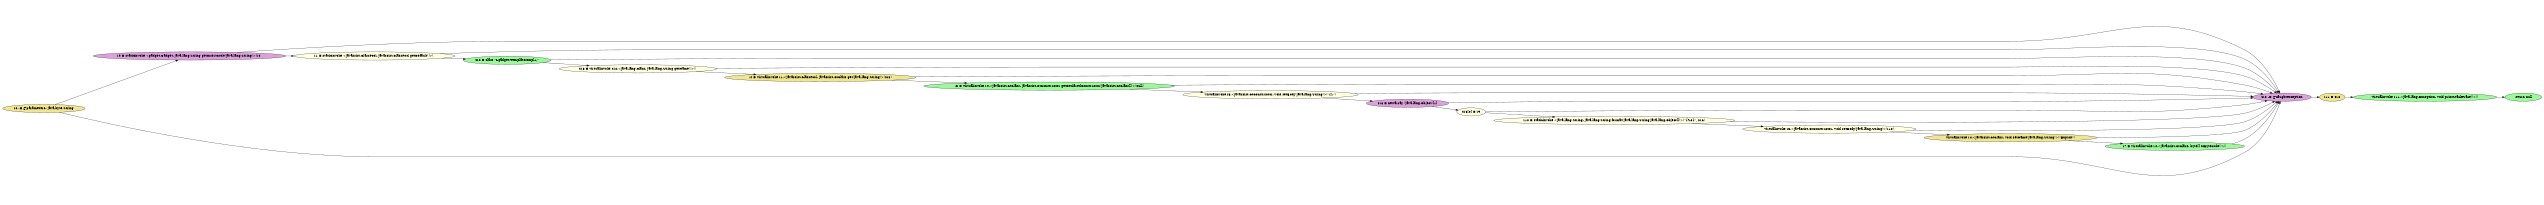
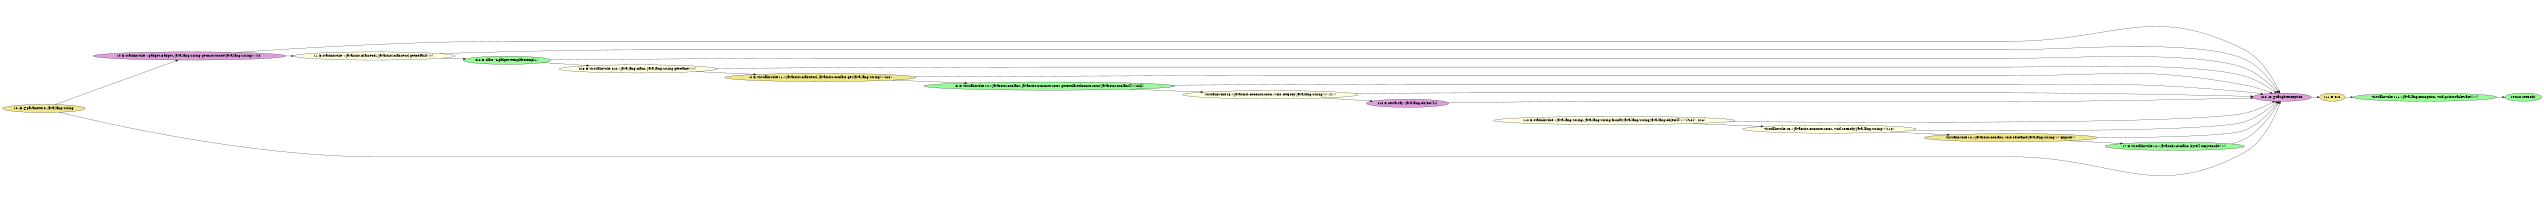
node "return null": label "return null" -> "return setBody"
node "r0 := @parameter0: java.byte.String": label "r0 := @parameter0: java.byte.String" -> "r0 := @parameter0: java.lang.String"
node "$r6[0] = r9": removed
